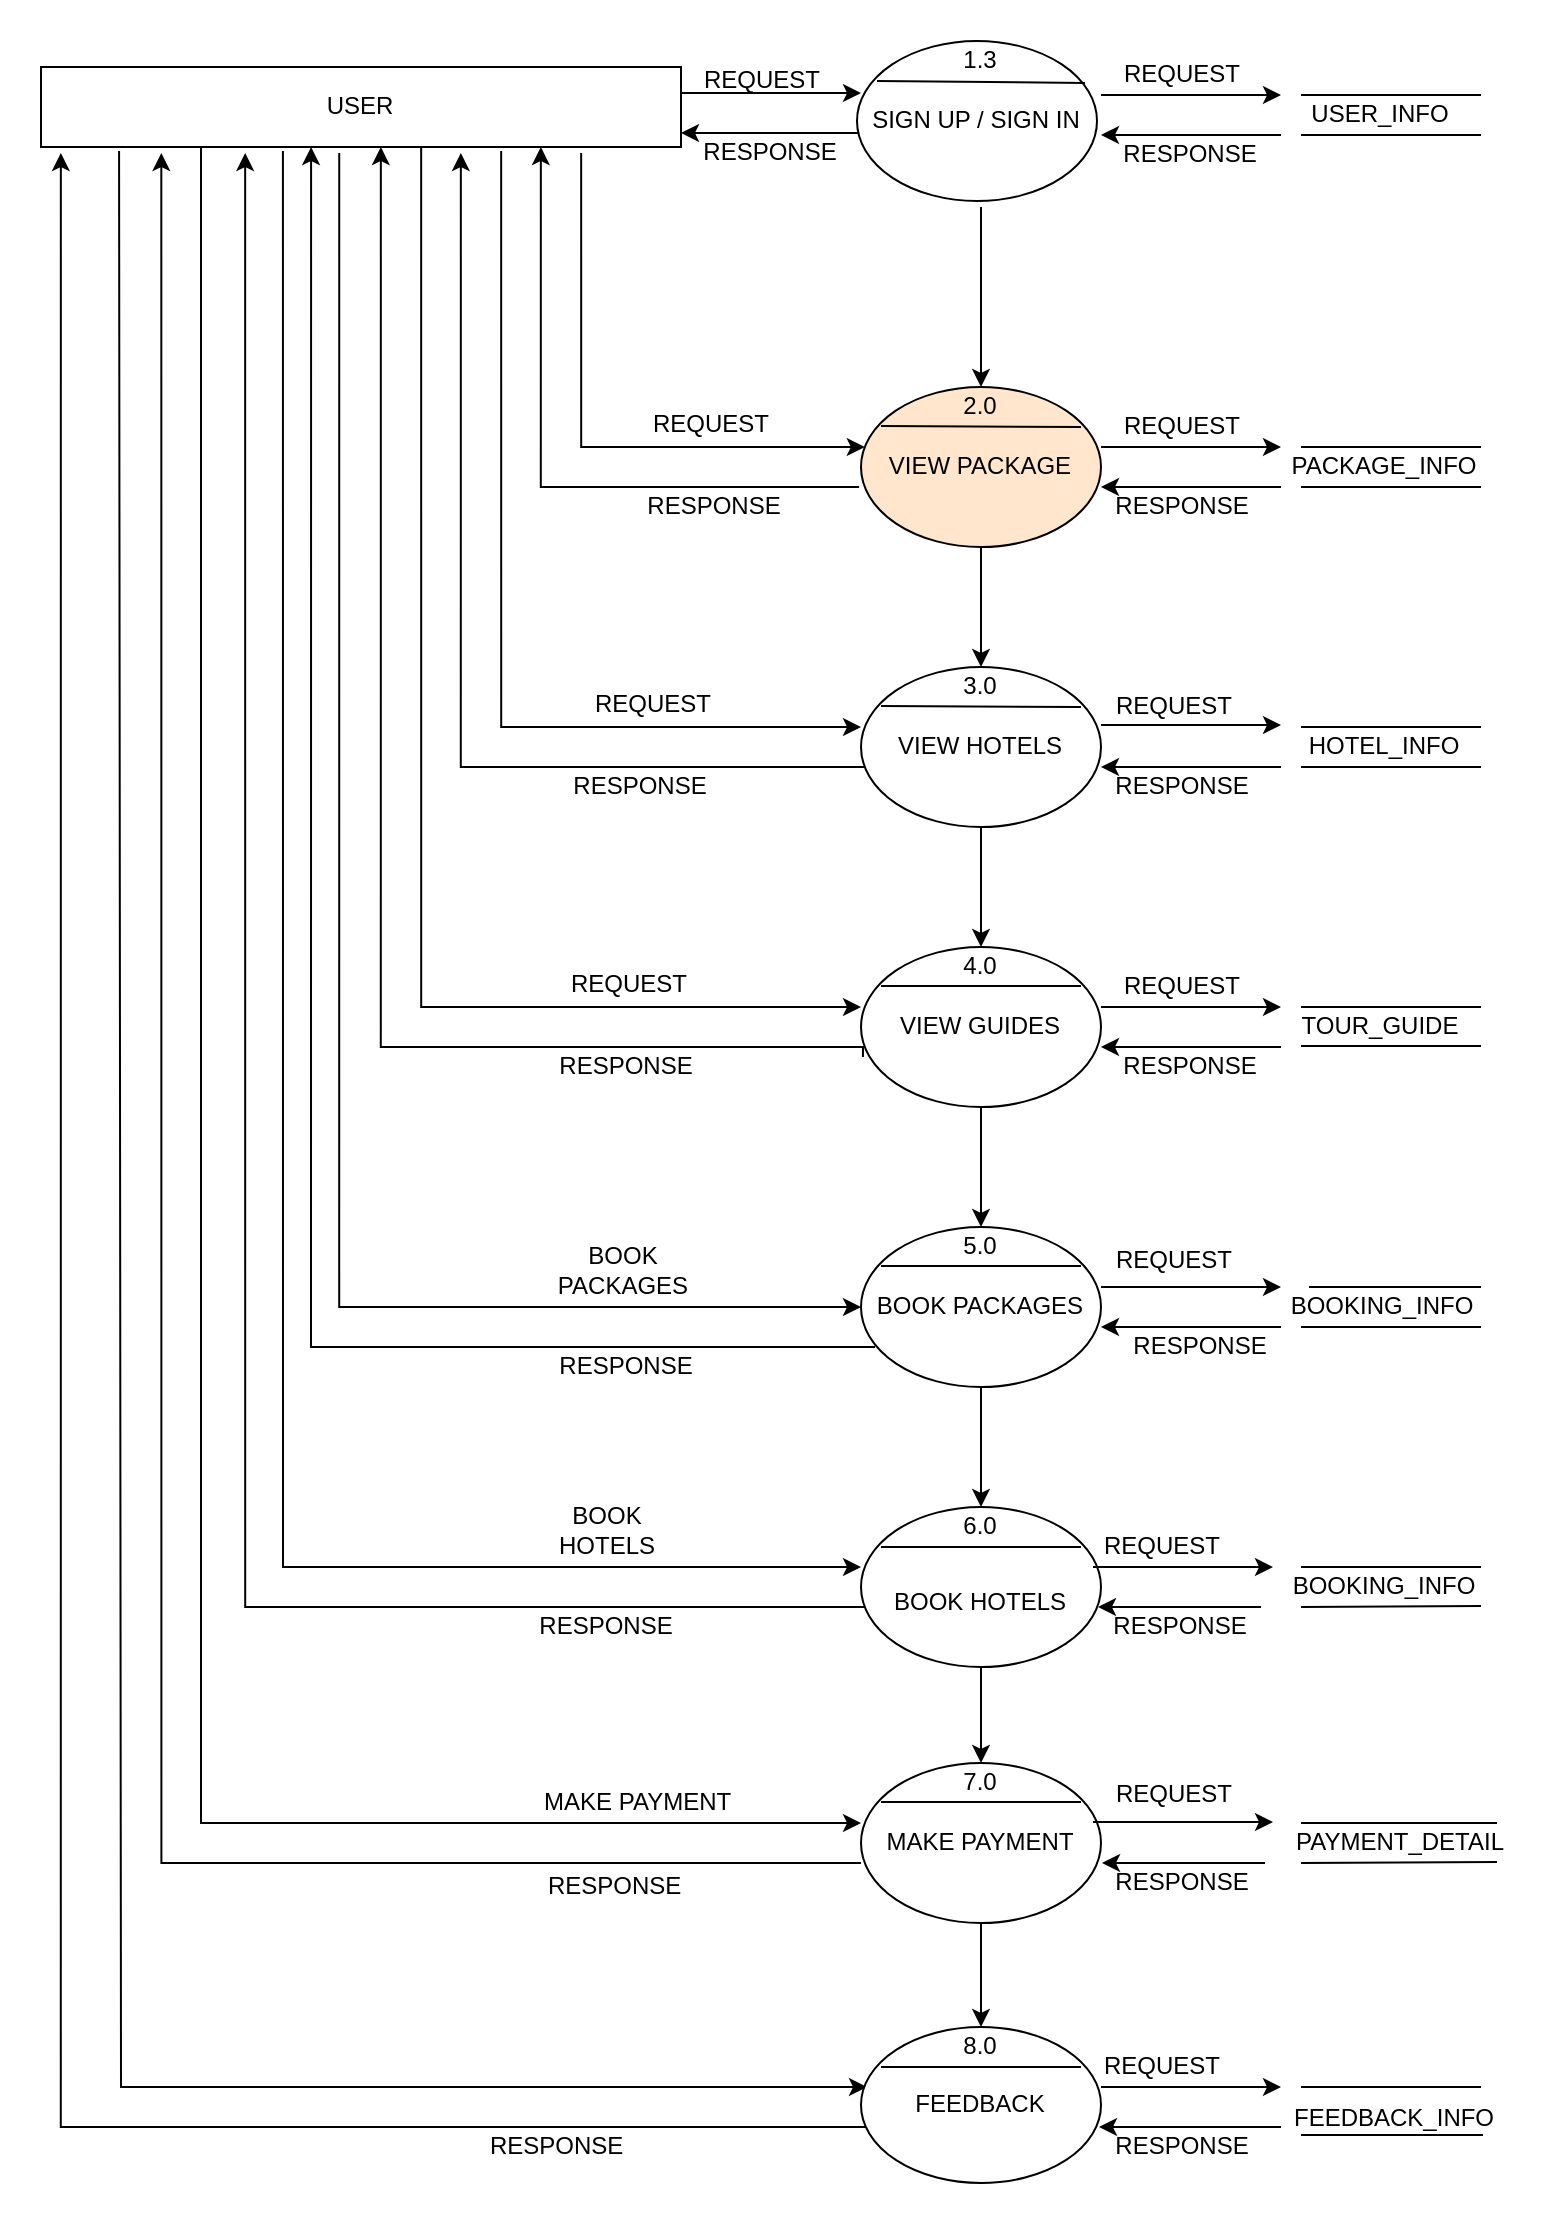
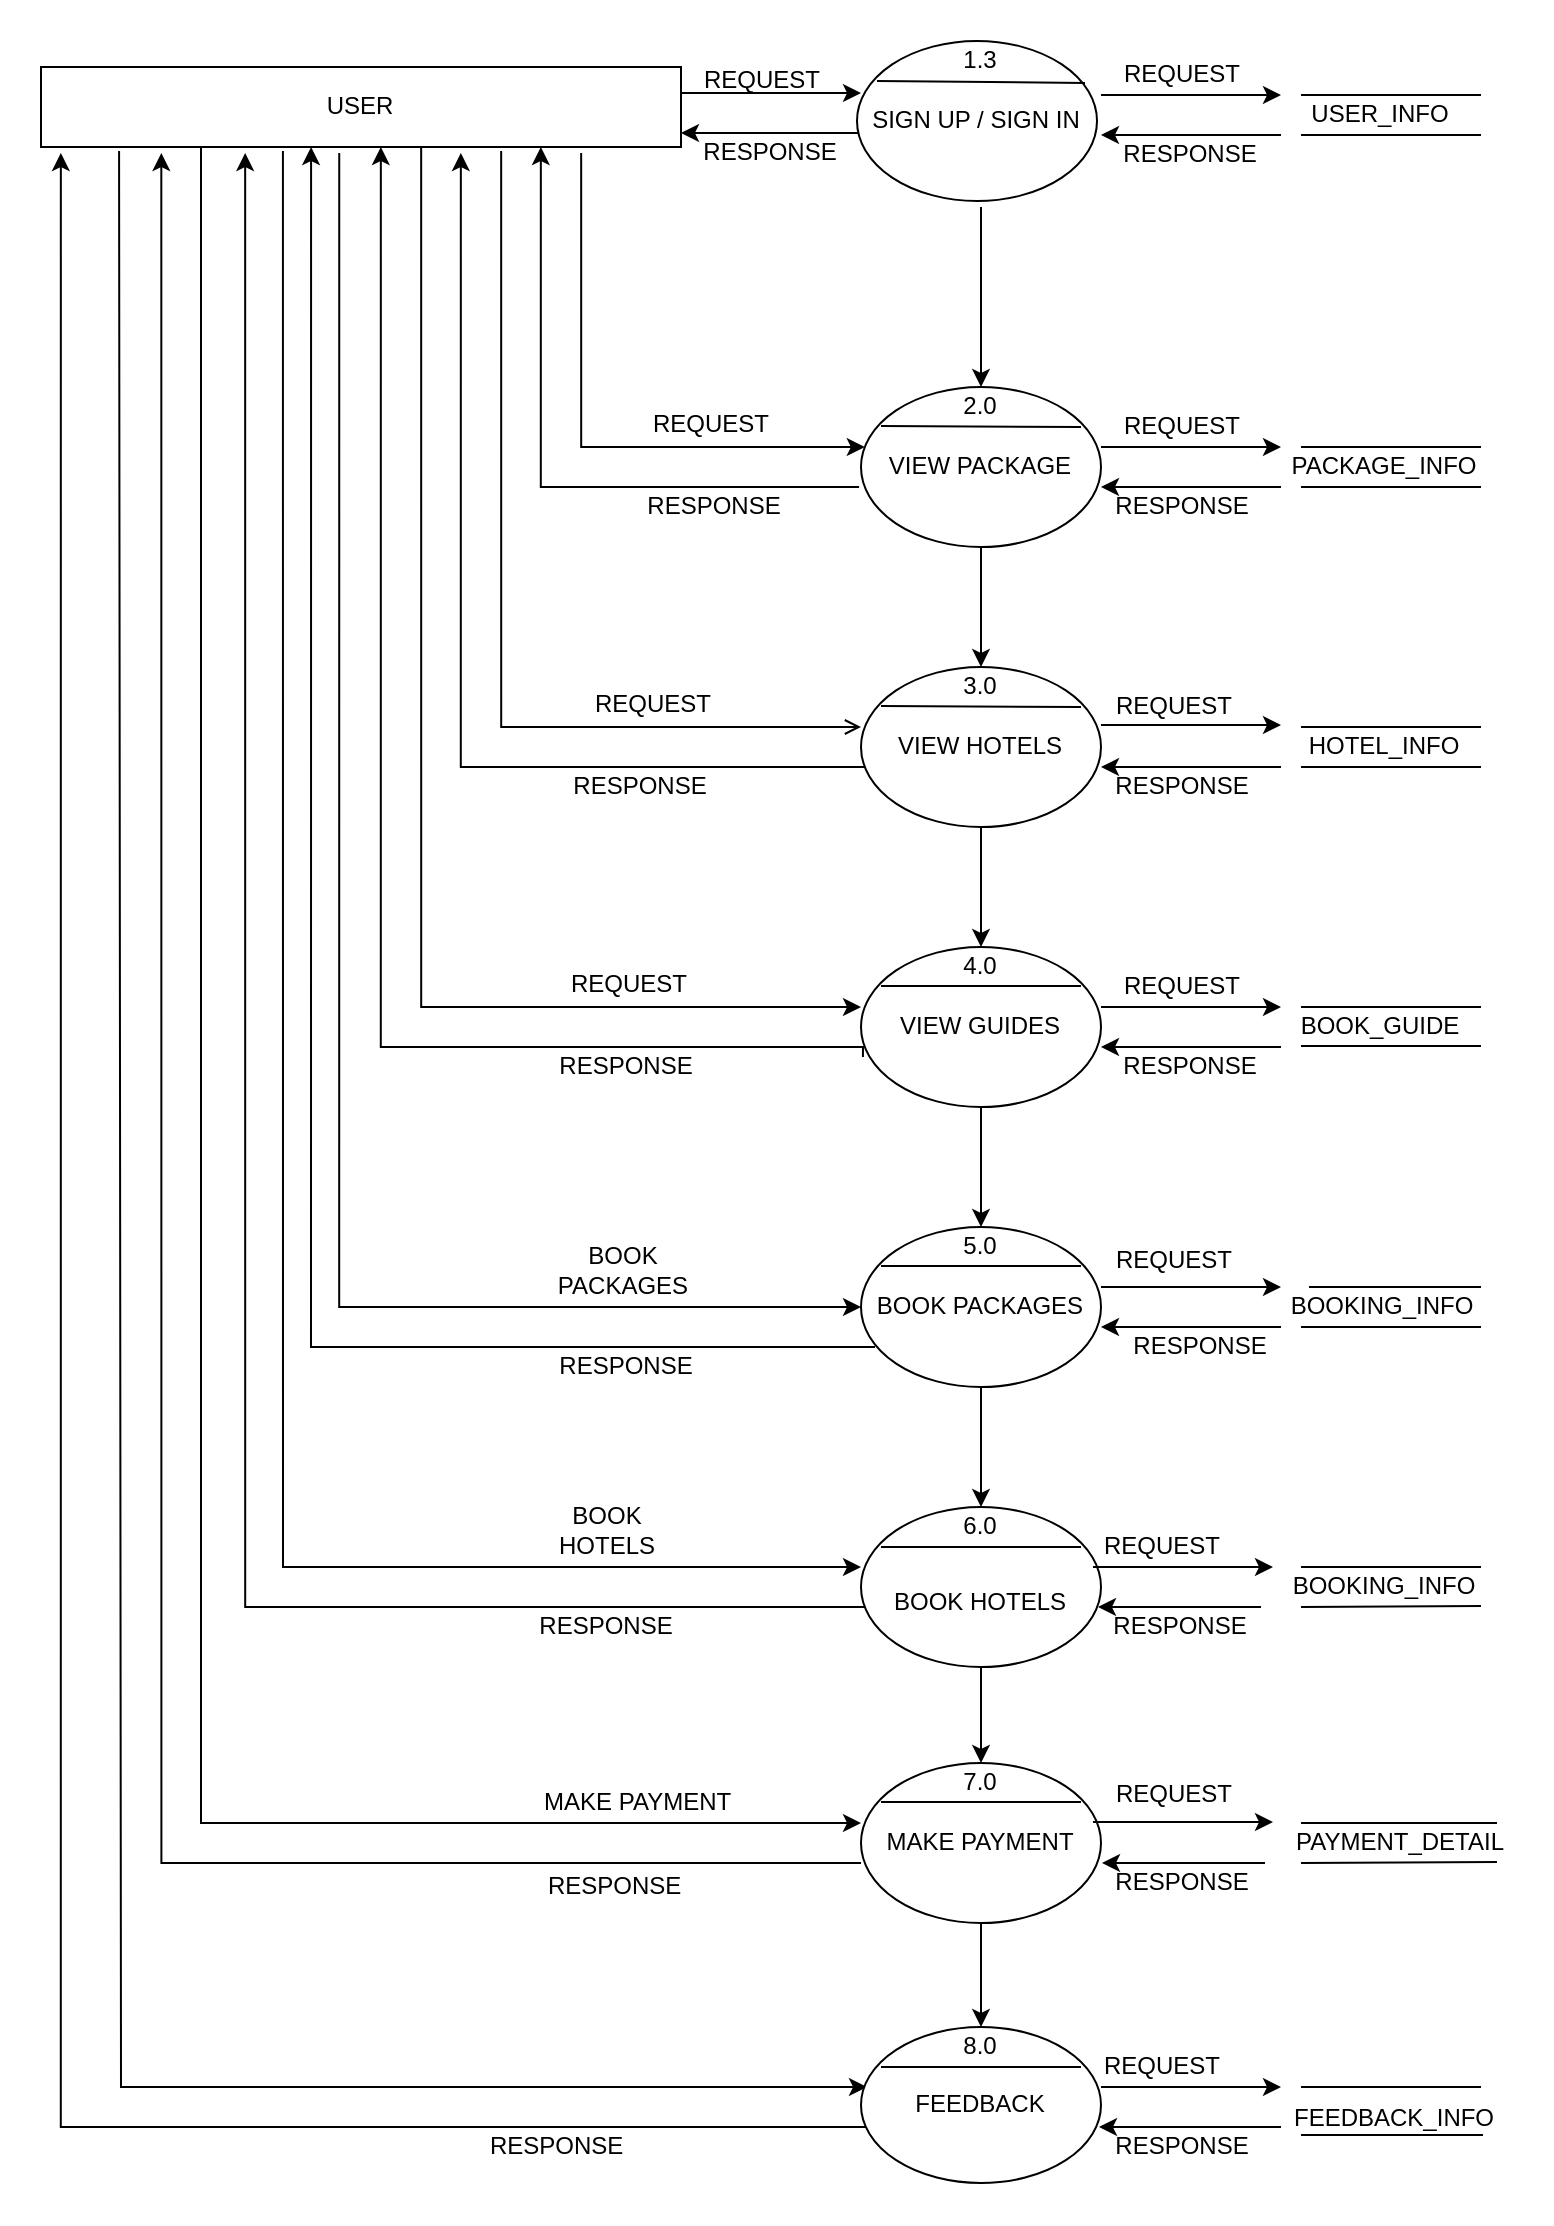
node "VIEW PACKAGE": fillcolor #ffe6cc -> #ffffff
edge "USER" -> "VIEW HOTELS": arrowhead classic -> open
node "TOUR_GUIDE": label "TOUR_GUIDE" -> "BOOK_GUIDE"
